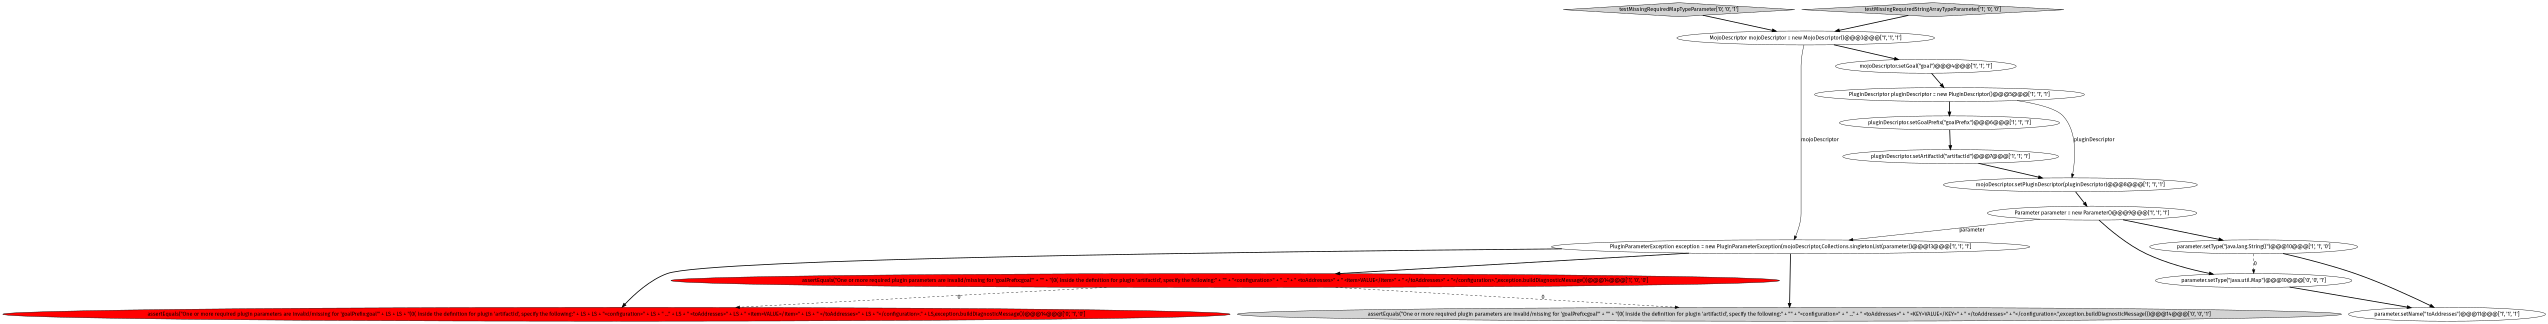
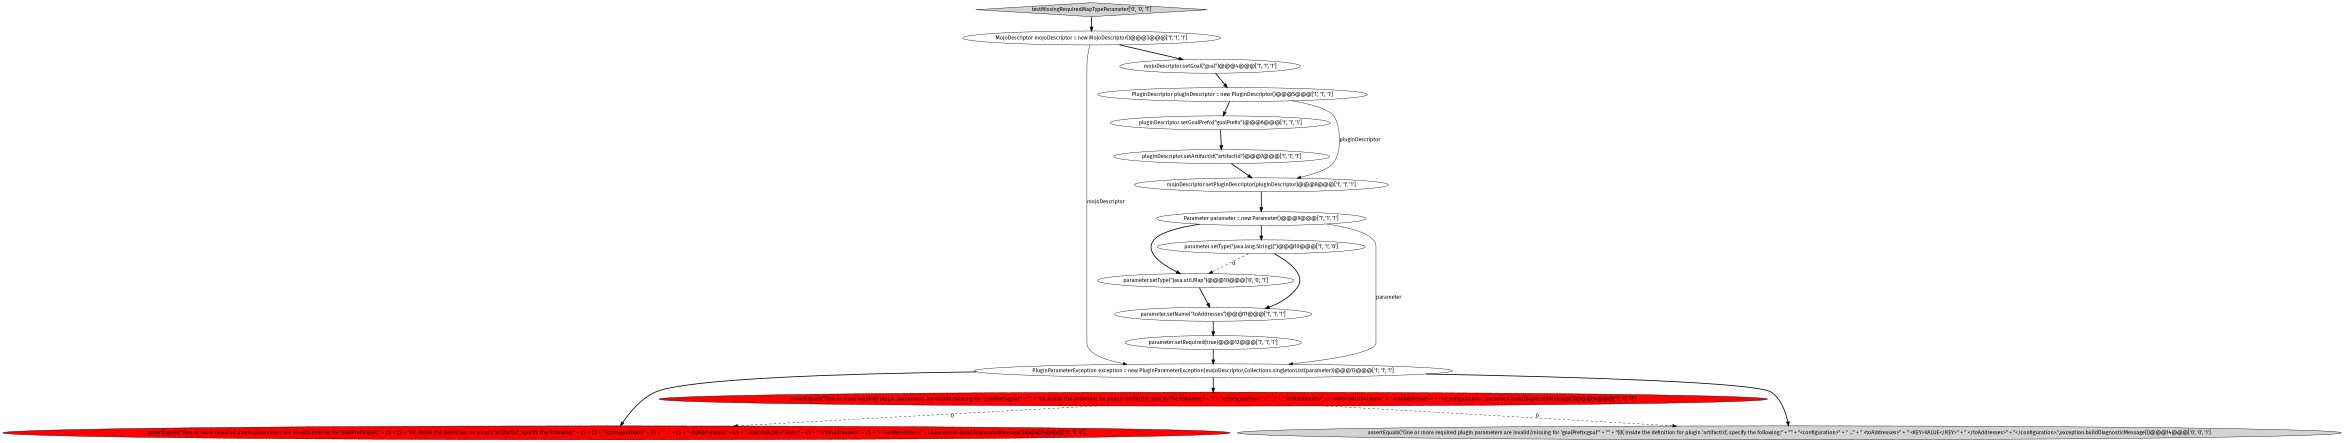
node "testMissingRequiredStringArrayTypeParameter['1', '0', '0']": removed
node "parameter.setRequired(true)@@@12@@@['1', '1', '1']": added
